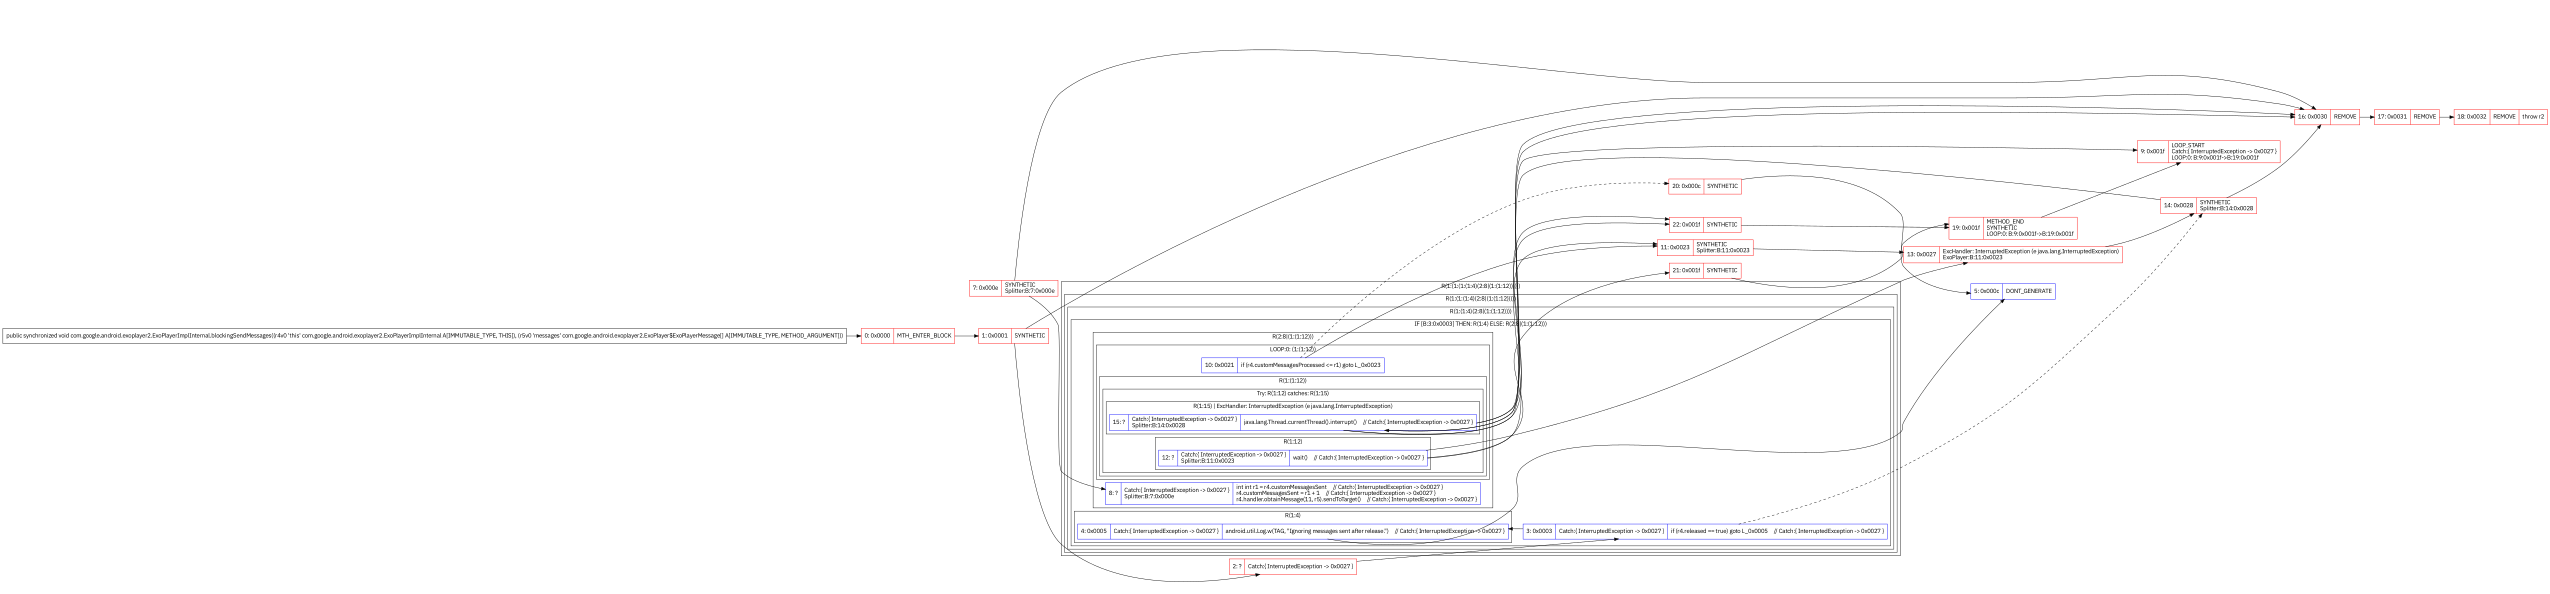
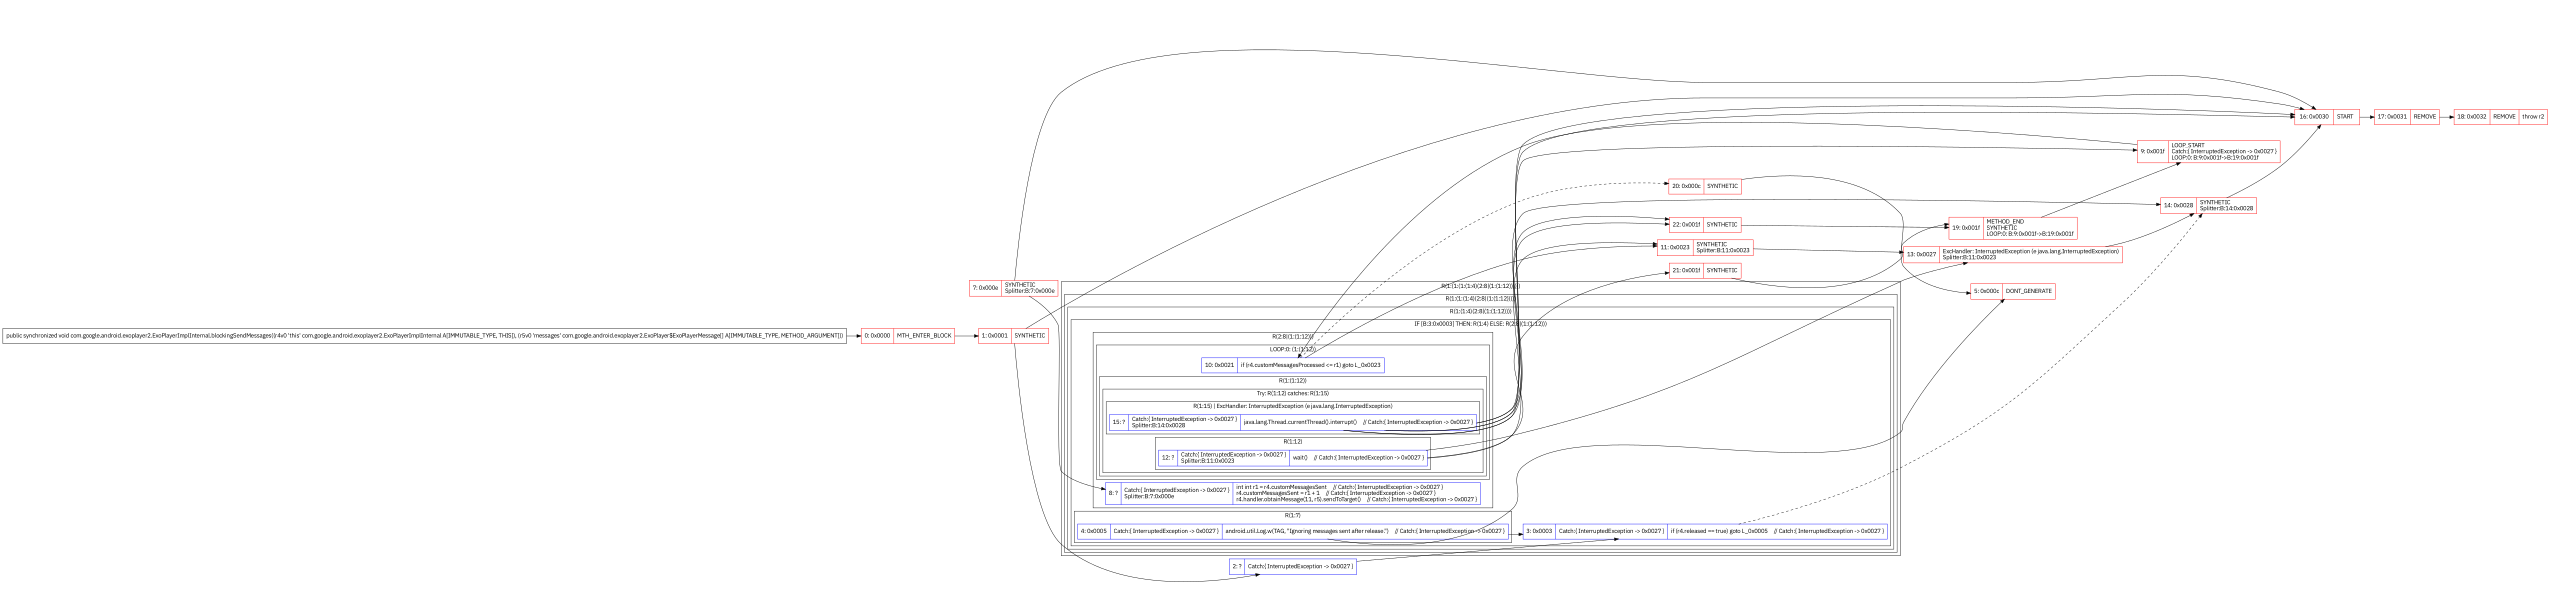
node "16: 0x0030": text "REMOVE" -> "START"
edge "9: 0x001f" -> "10: 0x0021": added
edge "14: 0x0028" -> "15: ?": reversed
node "13: 0x0027": text "ExoPlayer:B:11:0x0023" -> "Splitter:B:11:0x0023"
node "5: 0x000c": color blue -> red
cluster "R(1:4)": label "R(1:4)" -> "R(1:7)"
edge "3: 0x0003" -> "4: 0x0005": reversed
node "2: ?": color red -> blue
